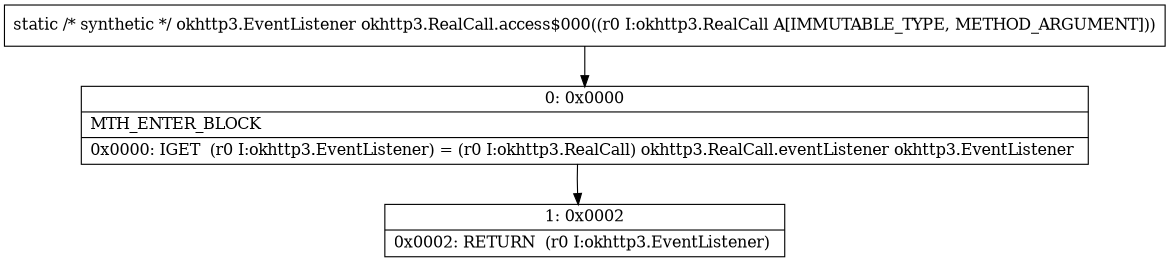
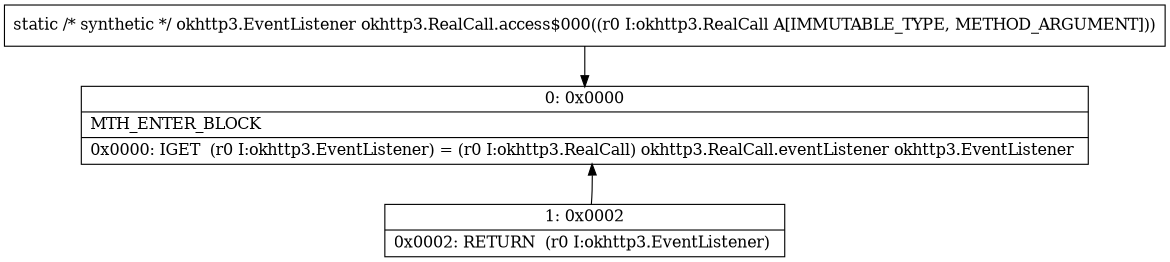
edge "0: 0x0000" -> "1: 0x0002": reversed
